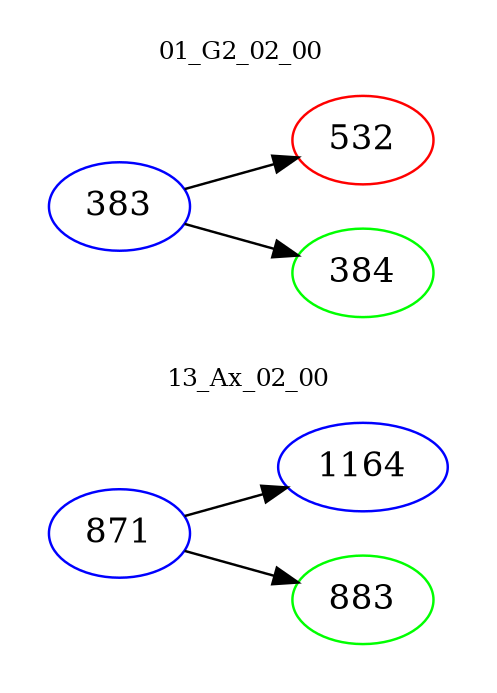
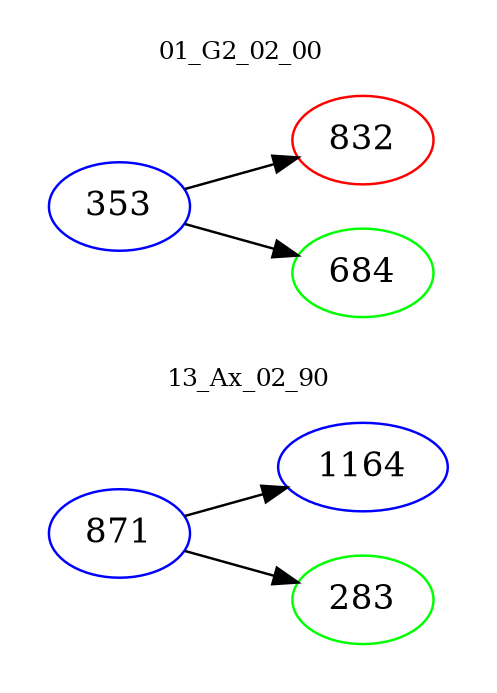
node "532": label "532" -> "832"
node "383": label "383" -> "353"
node "384": label "384" -> "684"
cluster "13_Ax_02_00": label "13_Ax_02_00" -> "13_Ax_02_90"
node "883": label "883" -> "283"
